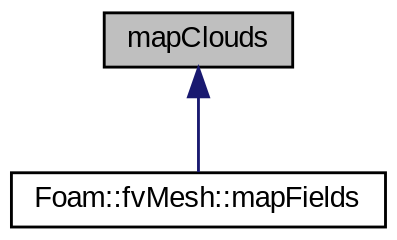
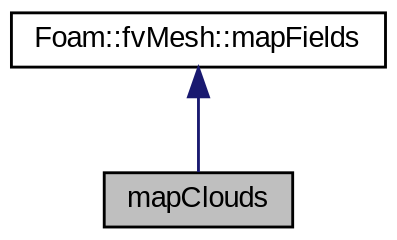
edge "Foam::fvMesh::mapFields" -> "mapClouds": reversed
